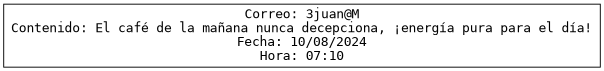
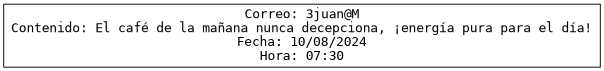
node "Correo: 3juan@M": text "Hora: 07:10" -> "Hora: 07:30"
